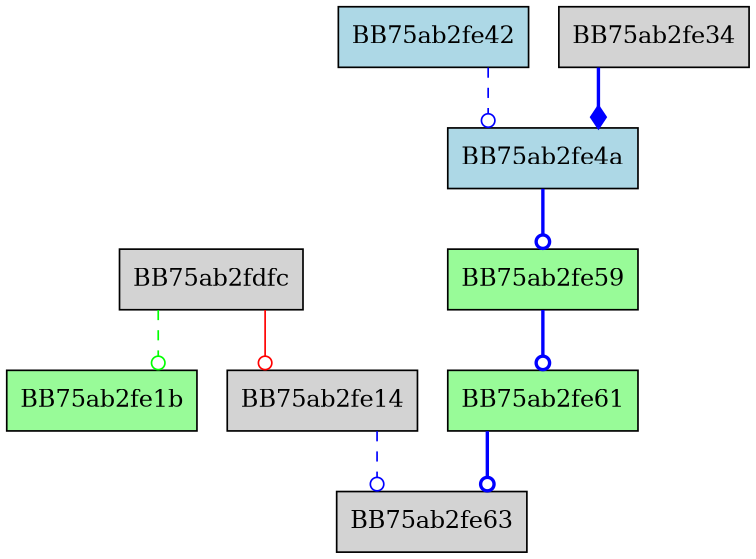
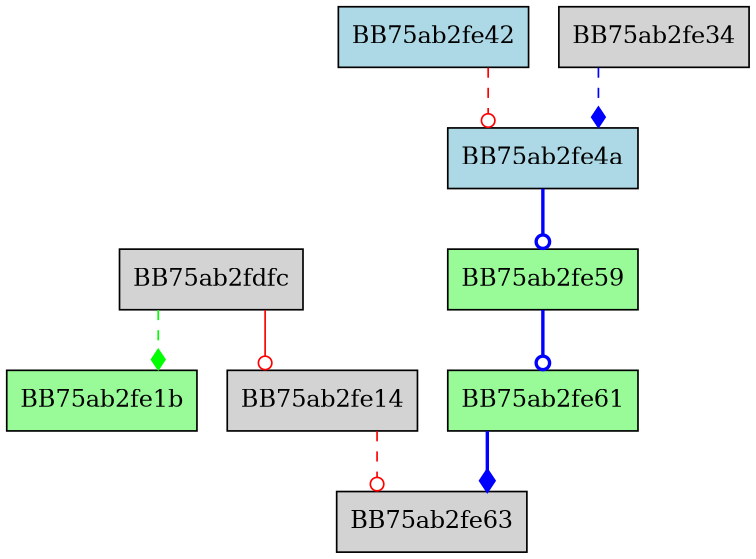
edge "BB75ab2fe34" -> "BB75ab2fe4a": style bold -> dashed
edge "BB75ab2fe42" -> "BB75ab2fe4a": color blue -> red
edge "BB75ab2fdfc" -> "BB75ab2fe1b": arrowhead odot -> diamond
edge "BB75ab2fe14" -> "BB75ab2fe63": color blue -> red
edge "BB75ab2fe61" -> "BB75ab2fe63": arrowhead odot -> diamond
